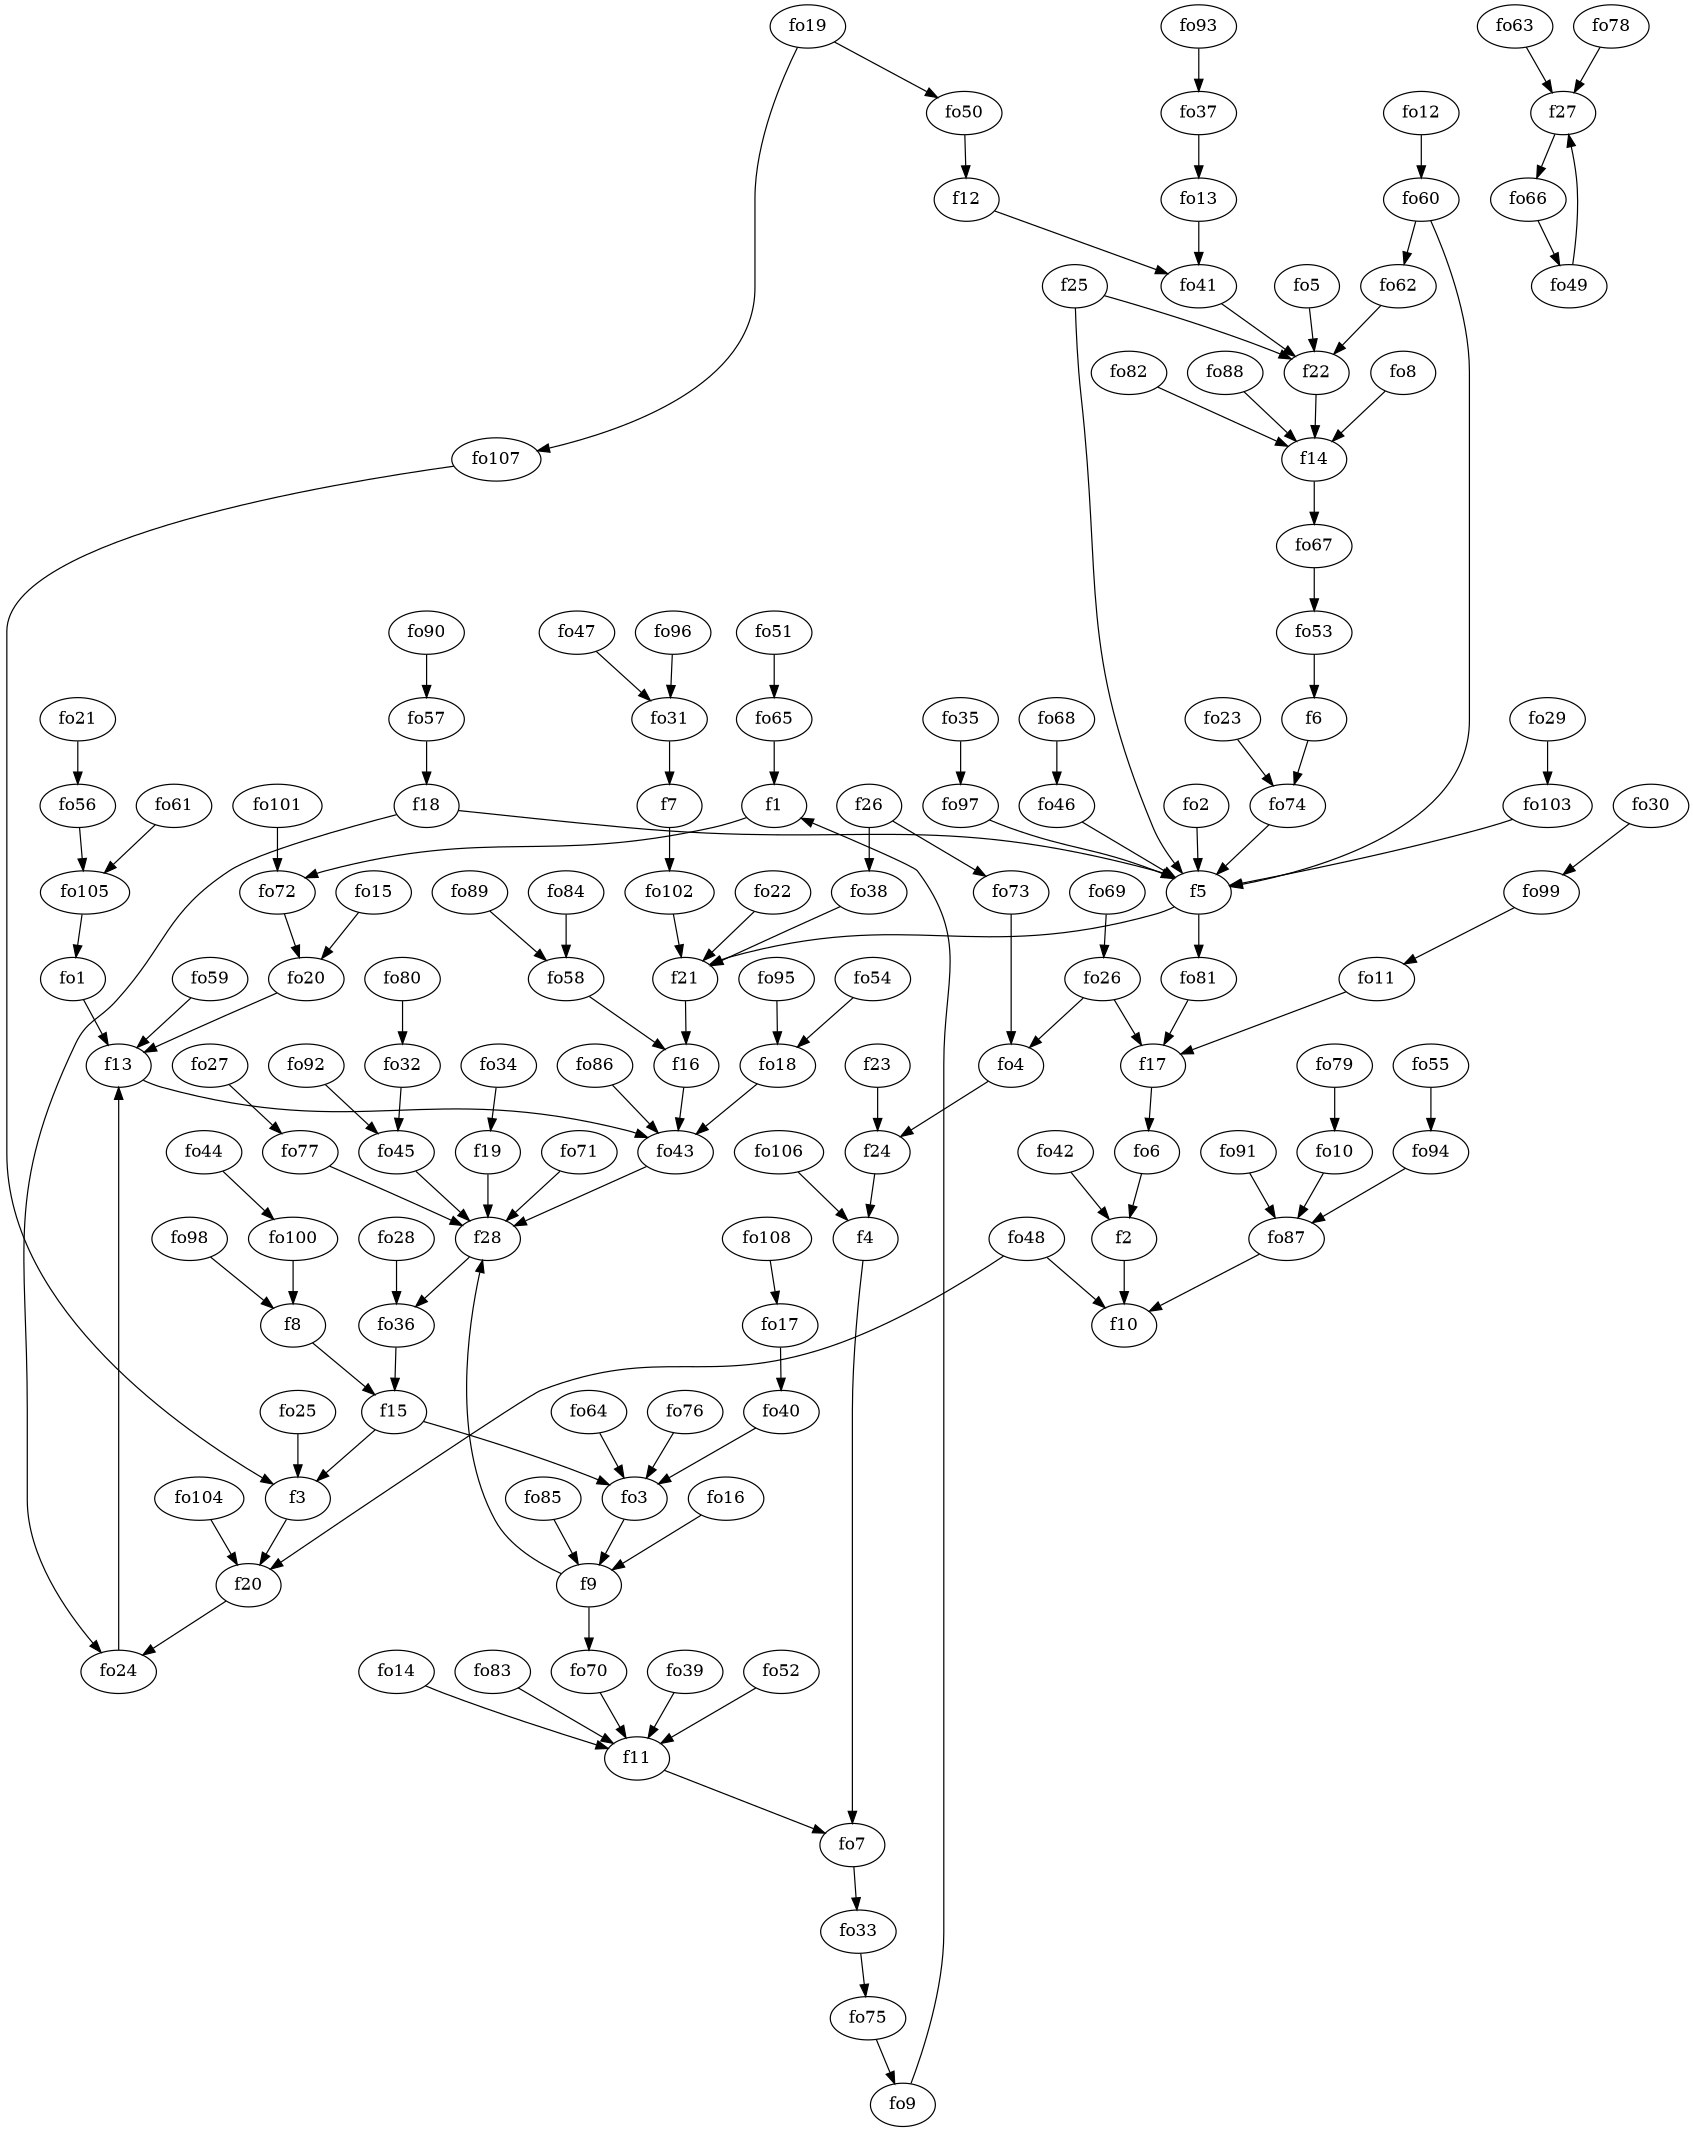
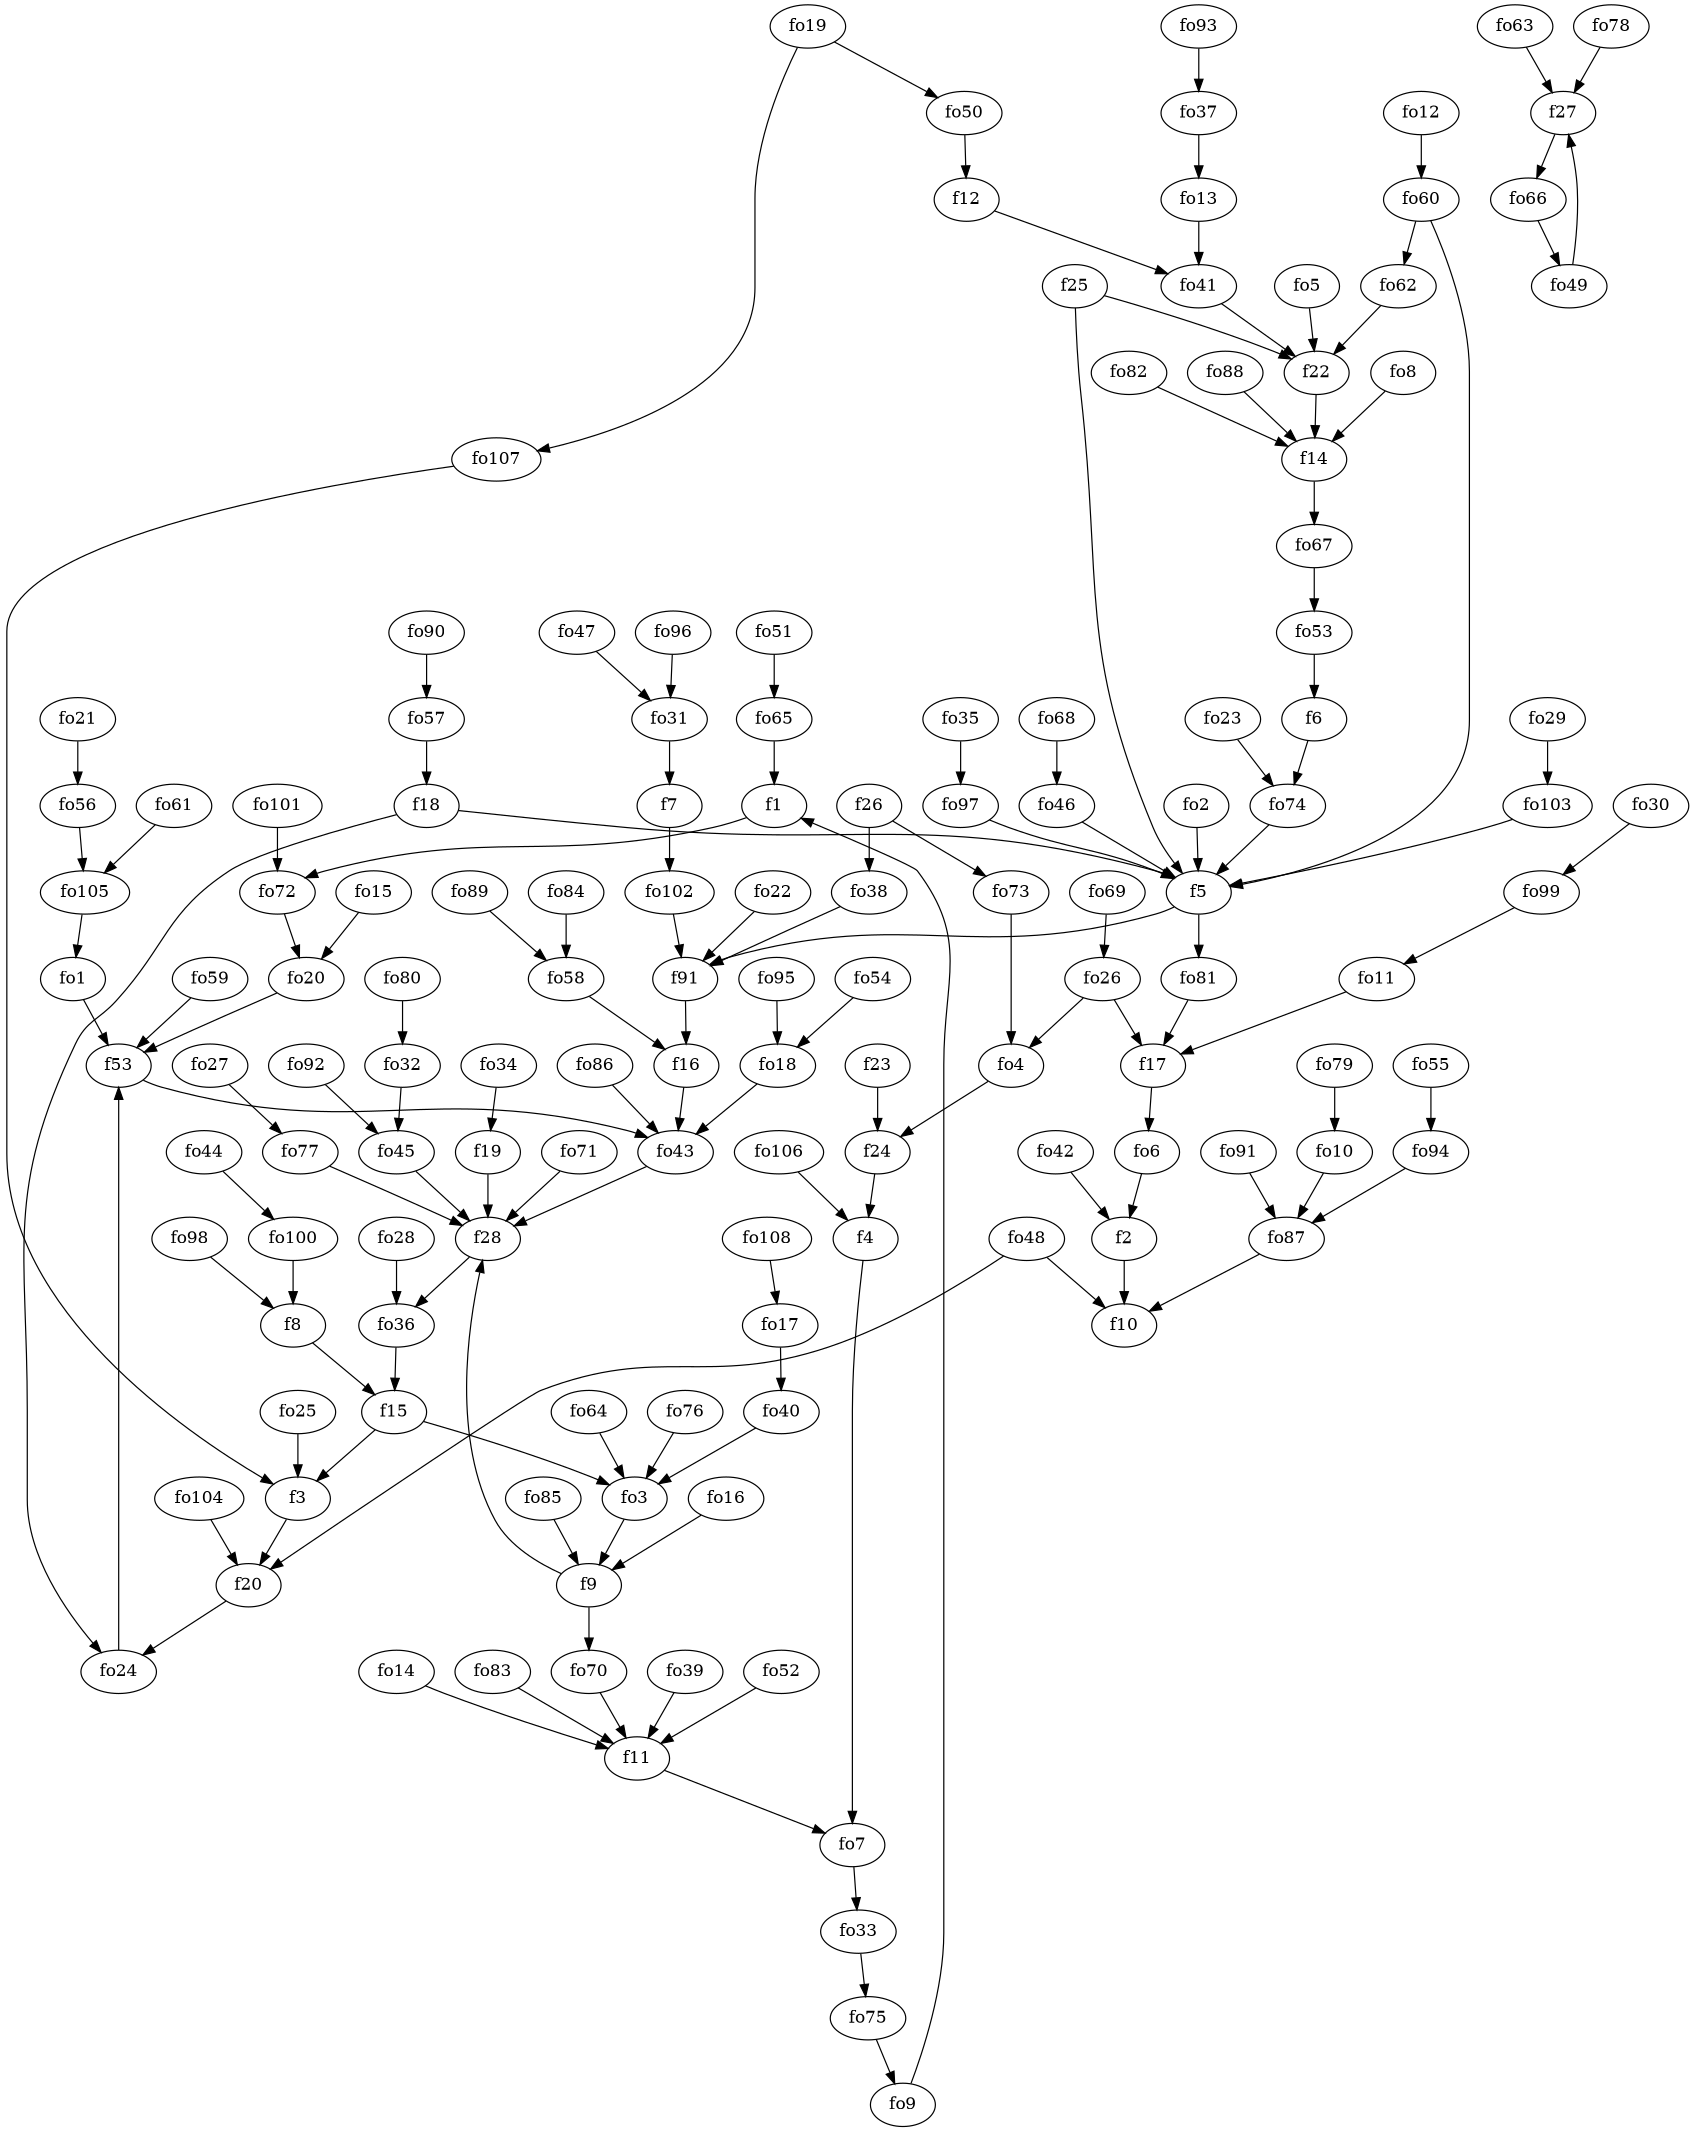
node "f21": label "f21" -> "f91"
node "f13": label "f13" -> "f53"
